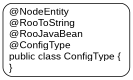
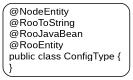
node "@NodeEntity": text "@ConfigType" -> "@RooEntity"
